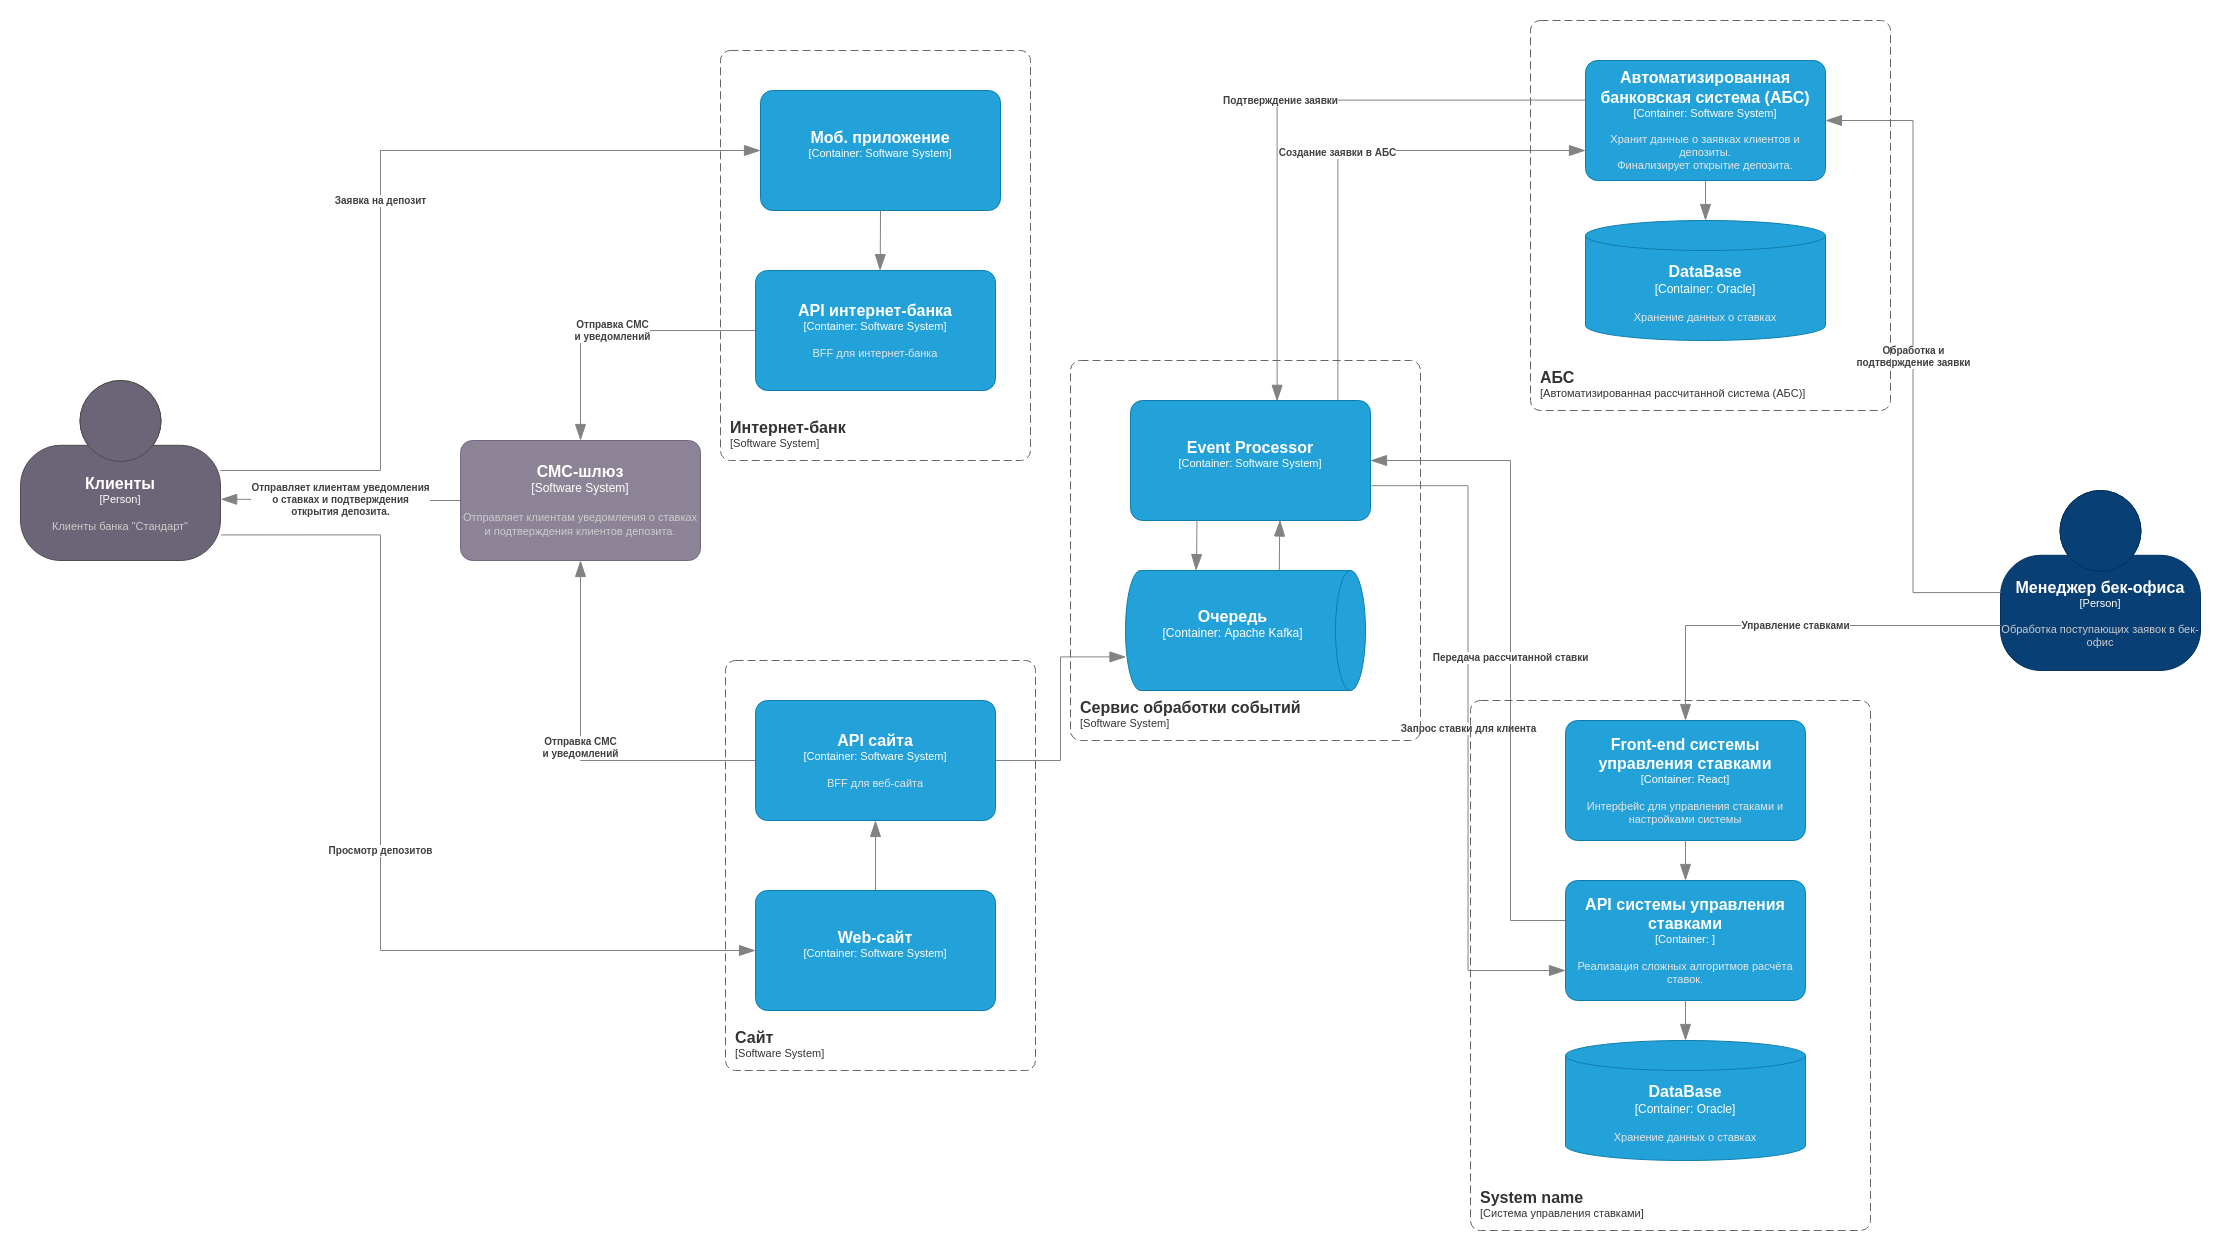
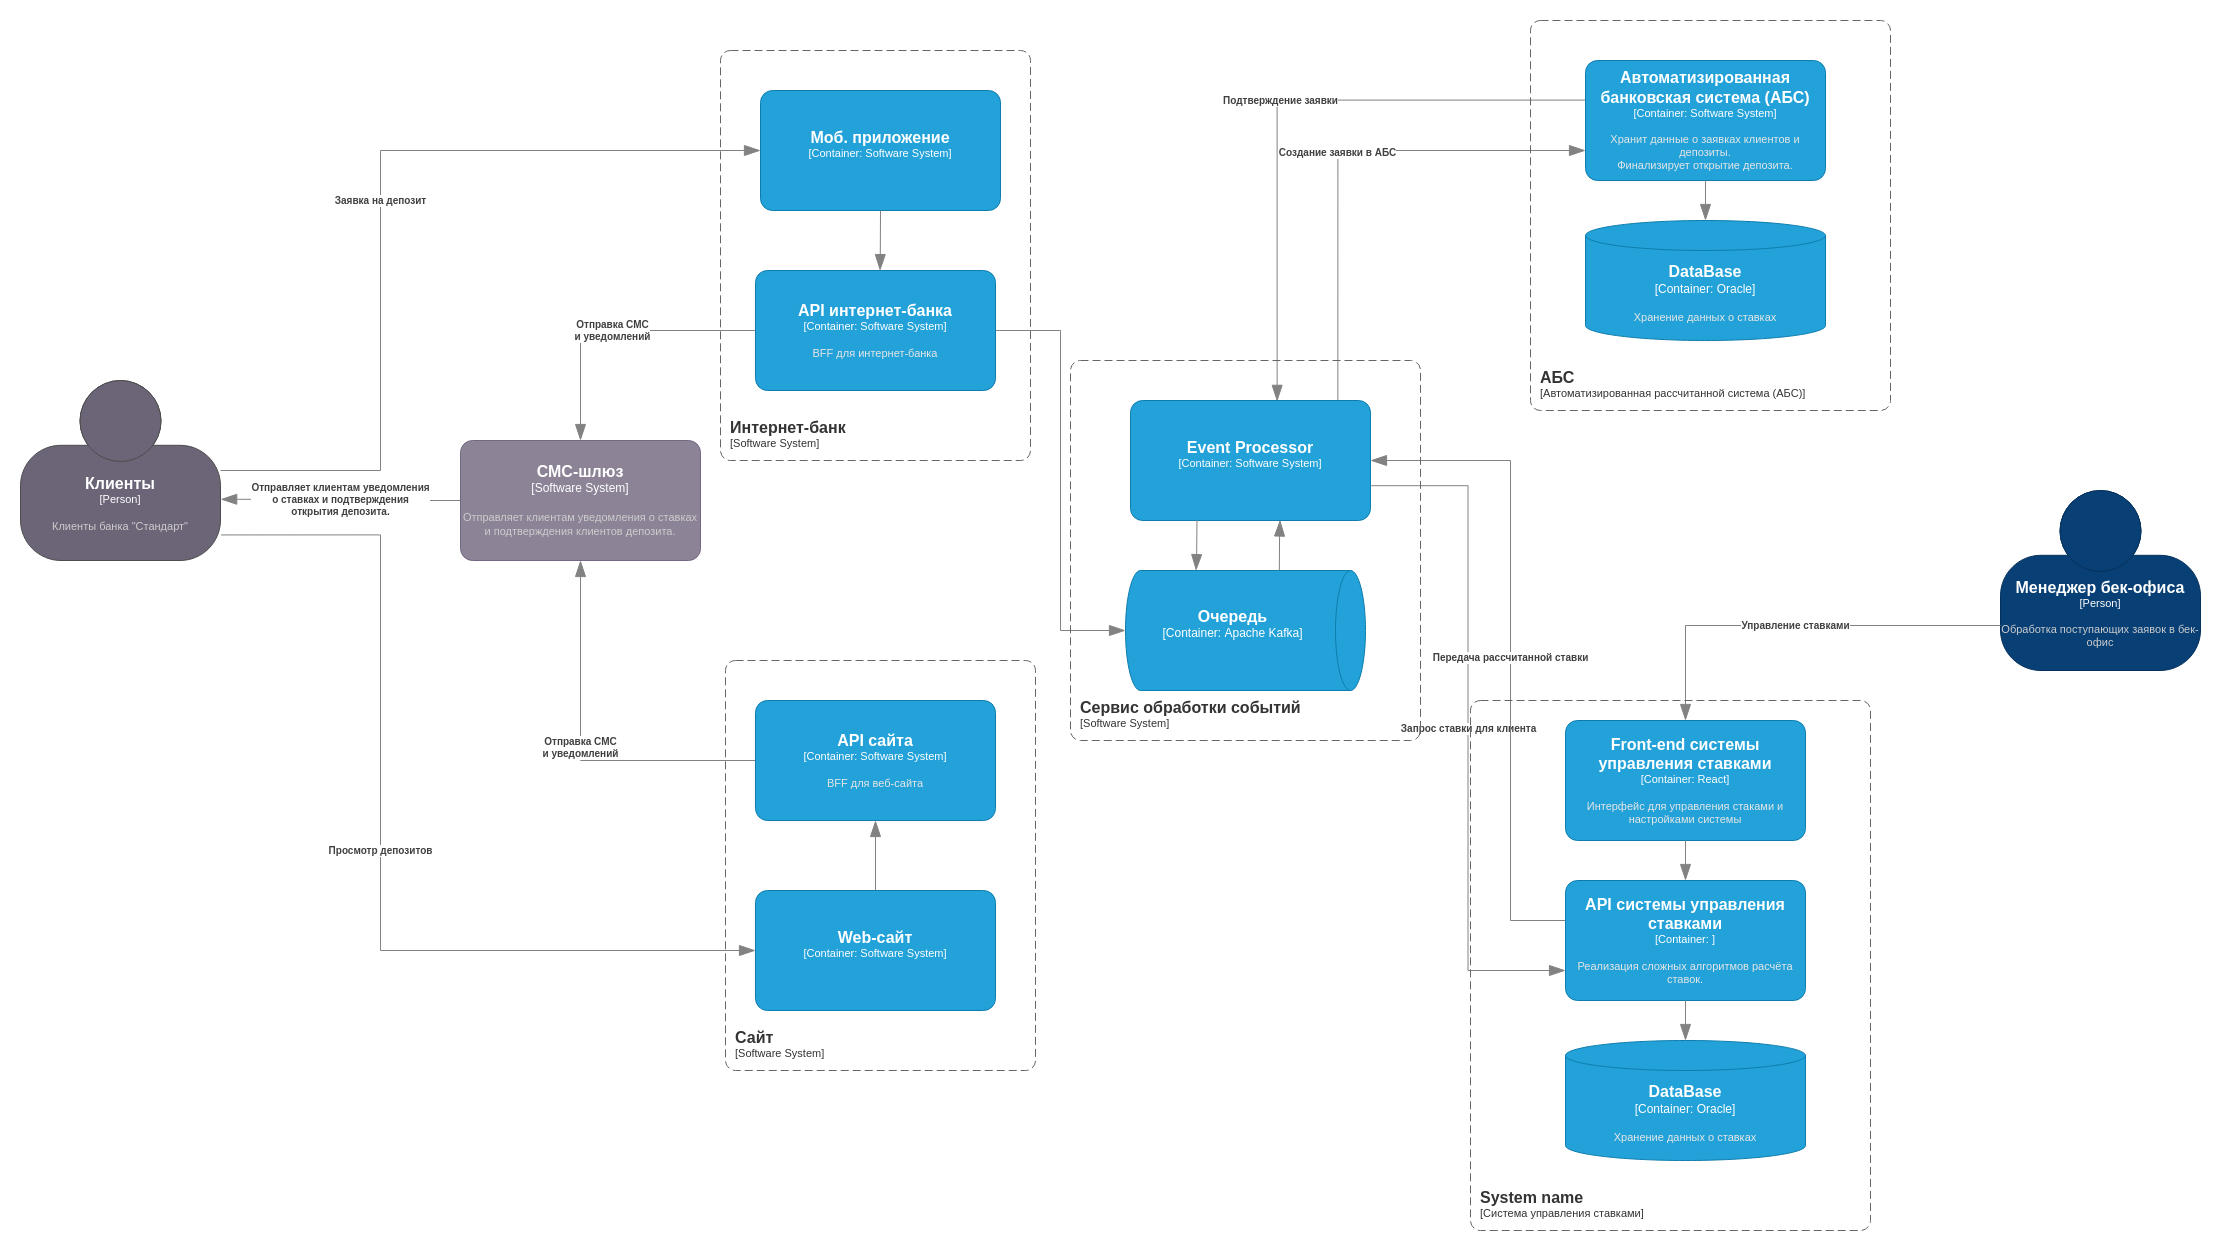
edge "API интернет-банка [Container: Software System] BFF для интернет-банка" -> "Очередь [Container: Apache Kafka]": added
edge "Менеджер бек-офиса [Person] Обработка поступающих заявок в бек-офис" -> "Автоматизированная банковская система (АБС) [Container: Software System] Хранит данные о заявках клиентов и депозиты. Финализирует открытие депозита.": removed, label "Обработка и подтверждение заявки"
edge "API сайта [Container: Software System] BFF для веб-сайта" -> "Очередь [Container: Apache Kafka]": removed
